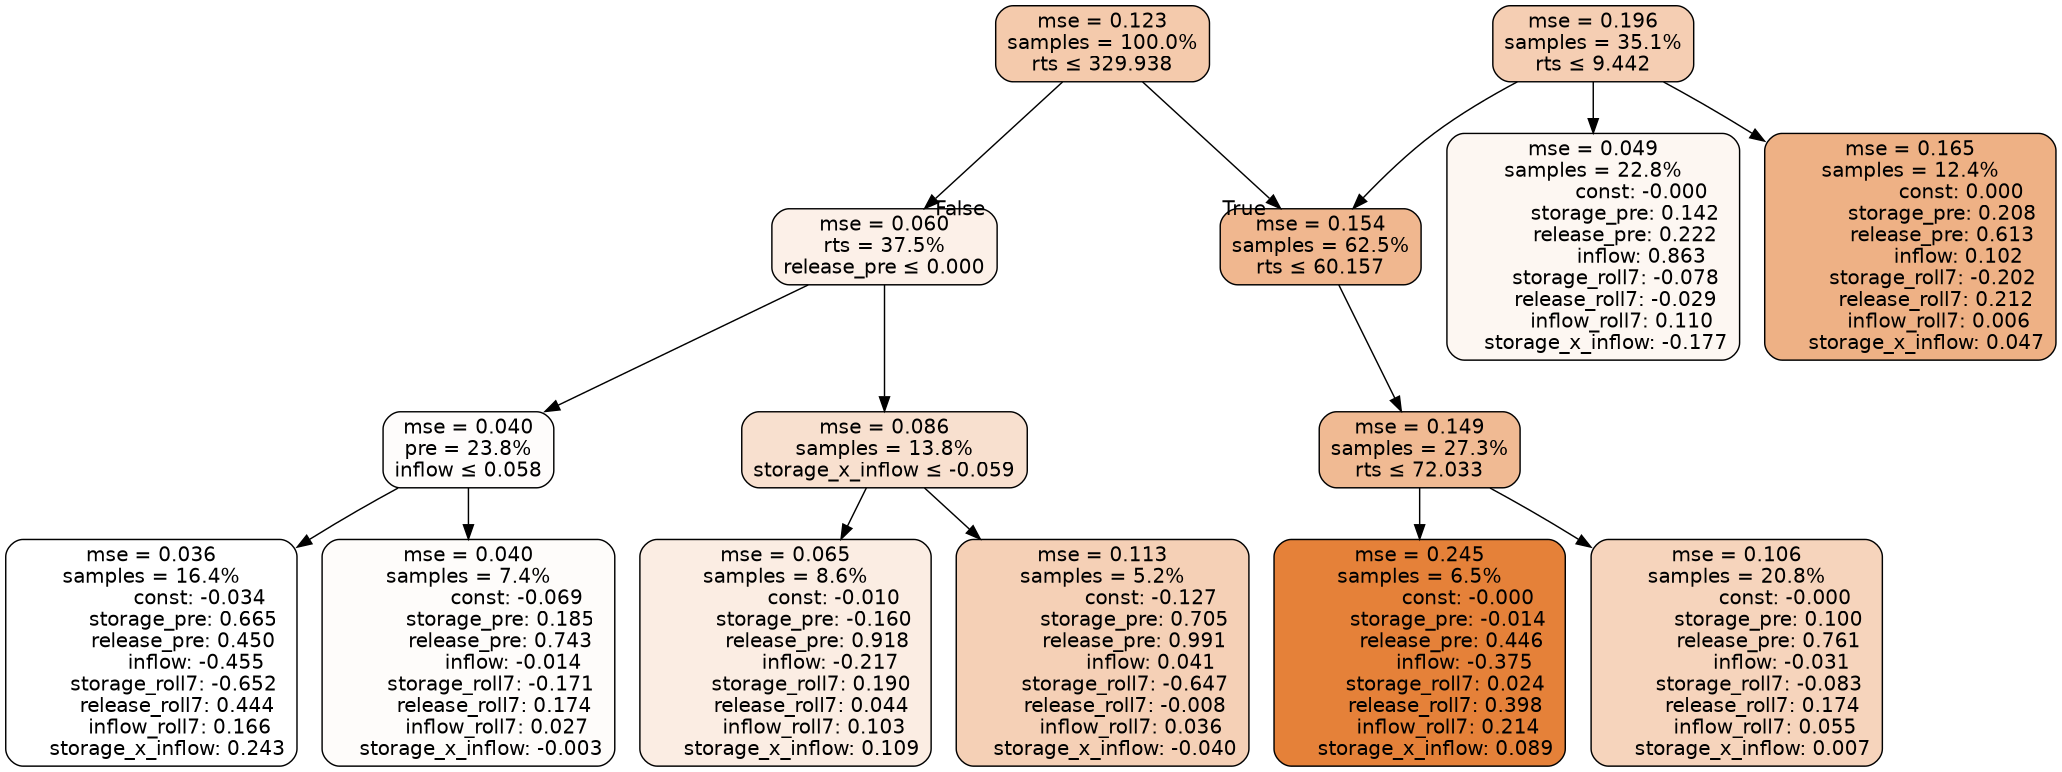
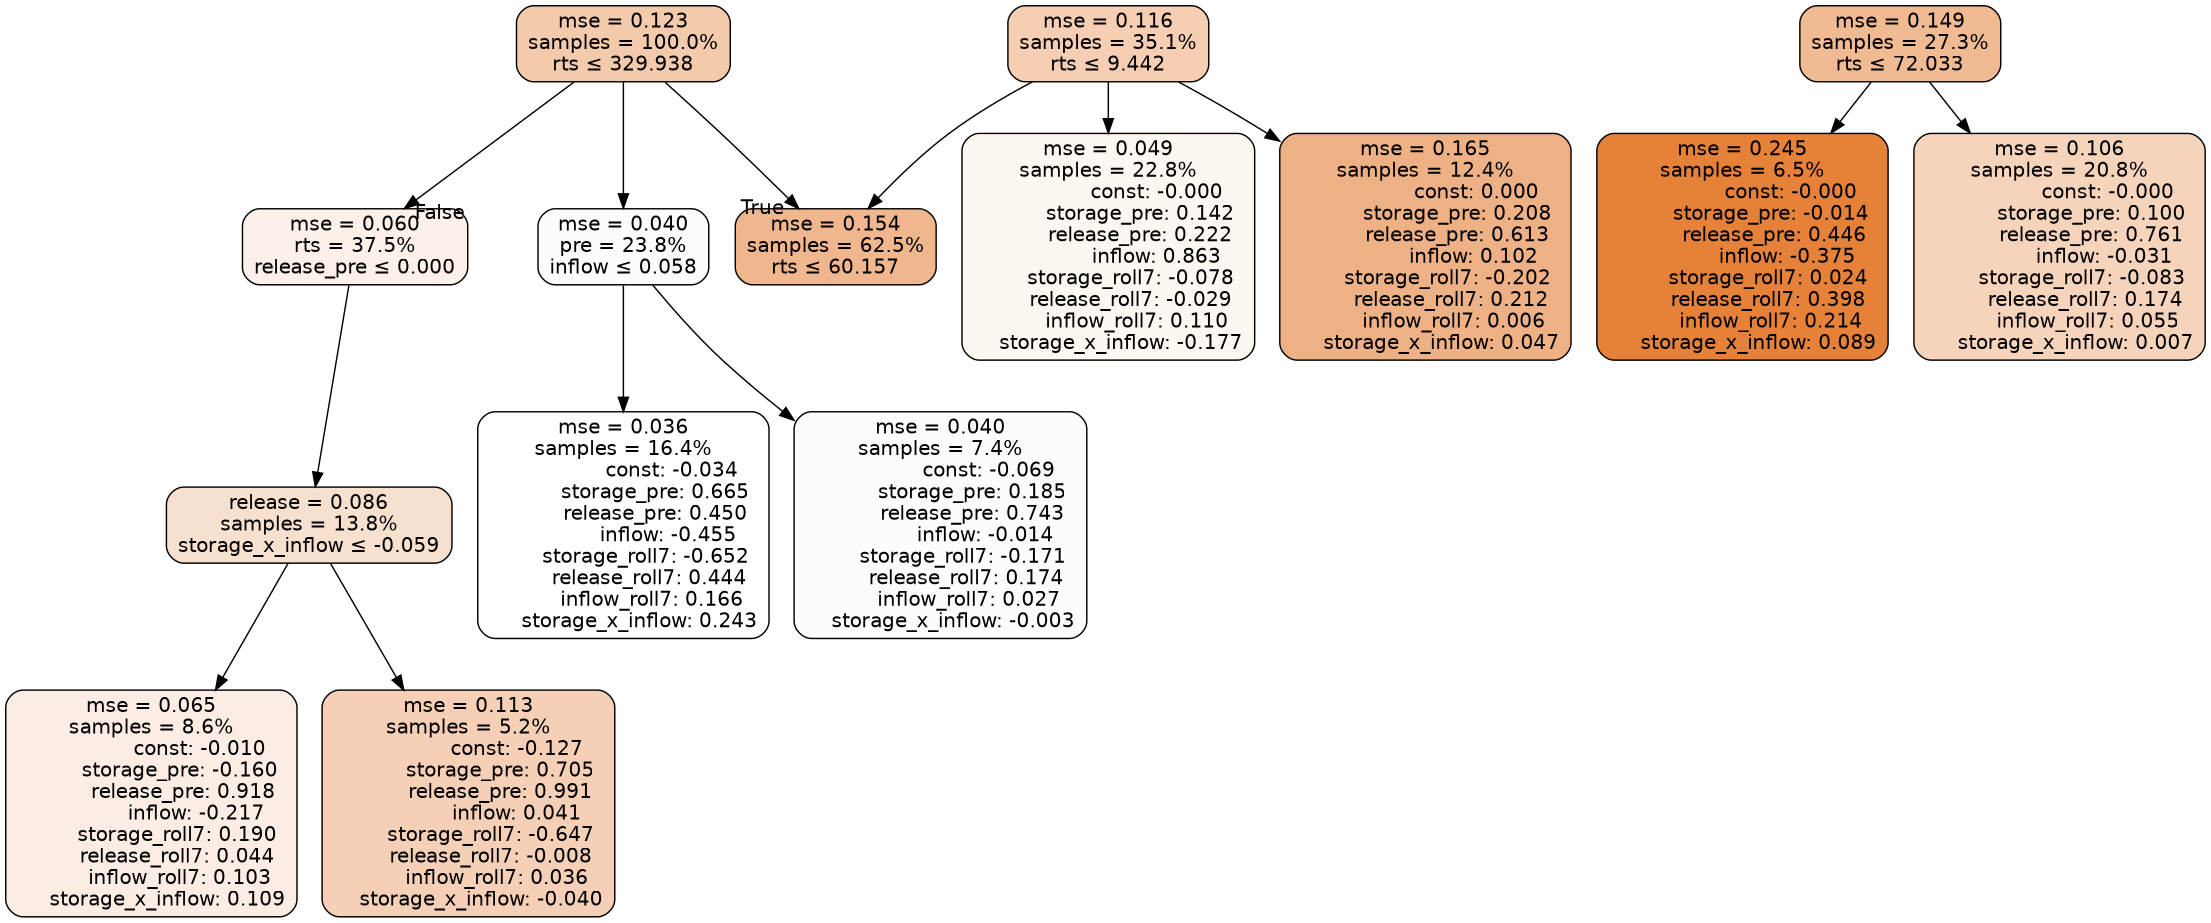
node "mse = 0.196 samples = 35.1% rts ≤ 9.442": label "mse = 0.196 samples = 35.1% rts ≤ 9.442" -> "mse = 0.116 samples = 35.1% rts ≤ 9.442"
edge "mse = 0.154 samples = 62.5% rts ≤ 60.157" -> "mse = 0.149 samples = 27.3% rts ≤ 72.033": removed
edge "mse = 0.060 rts = 37.5% release_pre ≤ 0.000" -> "mse = 0.040 pre = 23.8% inflow ≤ 0.058": now "mse = 0.123 samples = 100.0% rts ≤ 329.938" -> "mse = 0.040 pre = 23.8% inflow ≤ 0.058"
node "mse = 0.086 samples = 13.8% storage_x_inflow ≤ -0.059": label "mse = 0.086 samples = 13.8% storage_x_inflow ≤ -0.059" -> "release = 0.086 samples = 13.8% storage_x_inflow ≤ -0.059"
